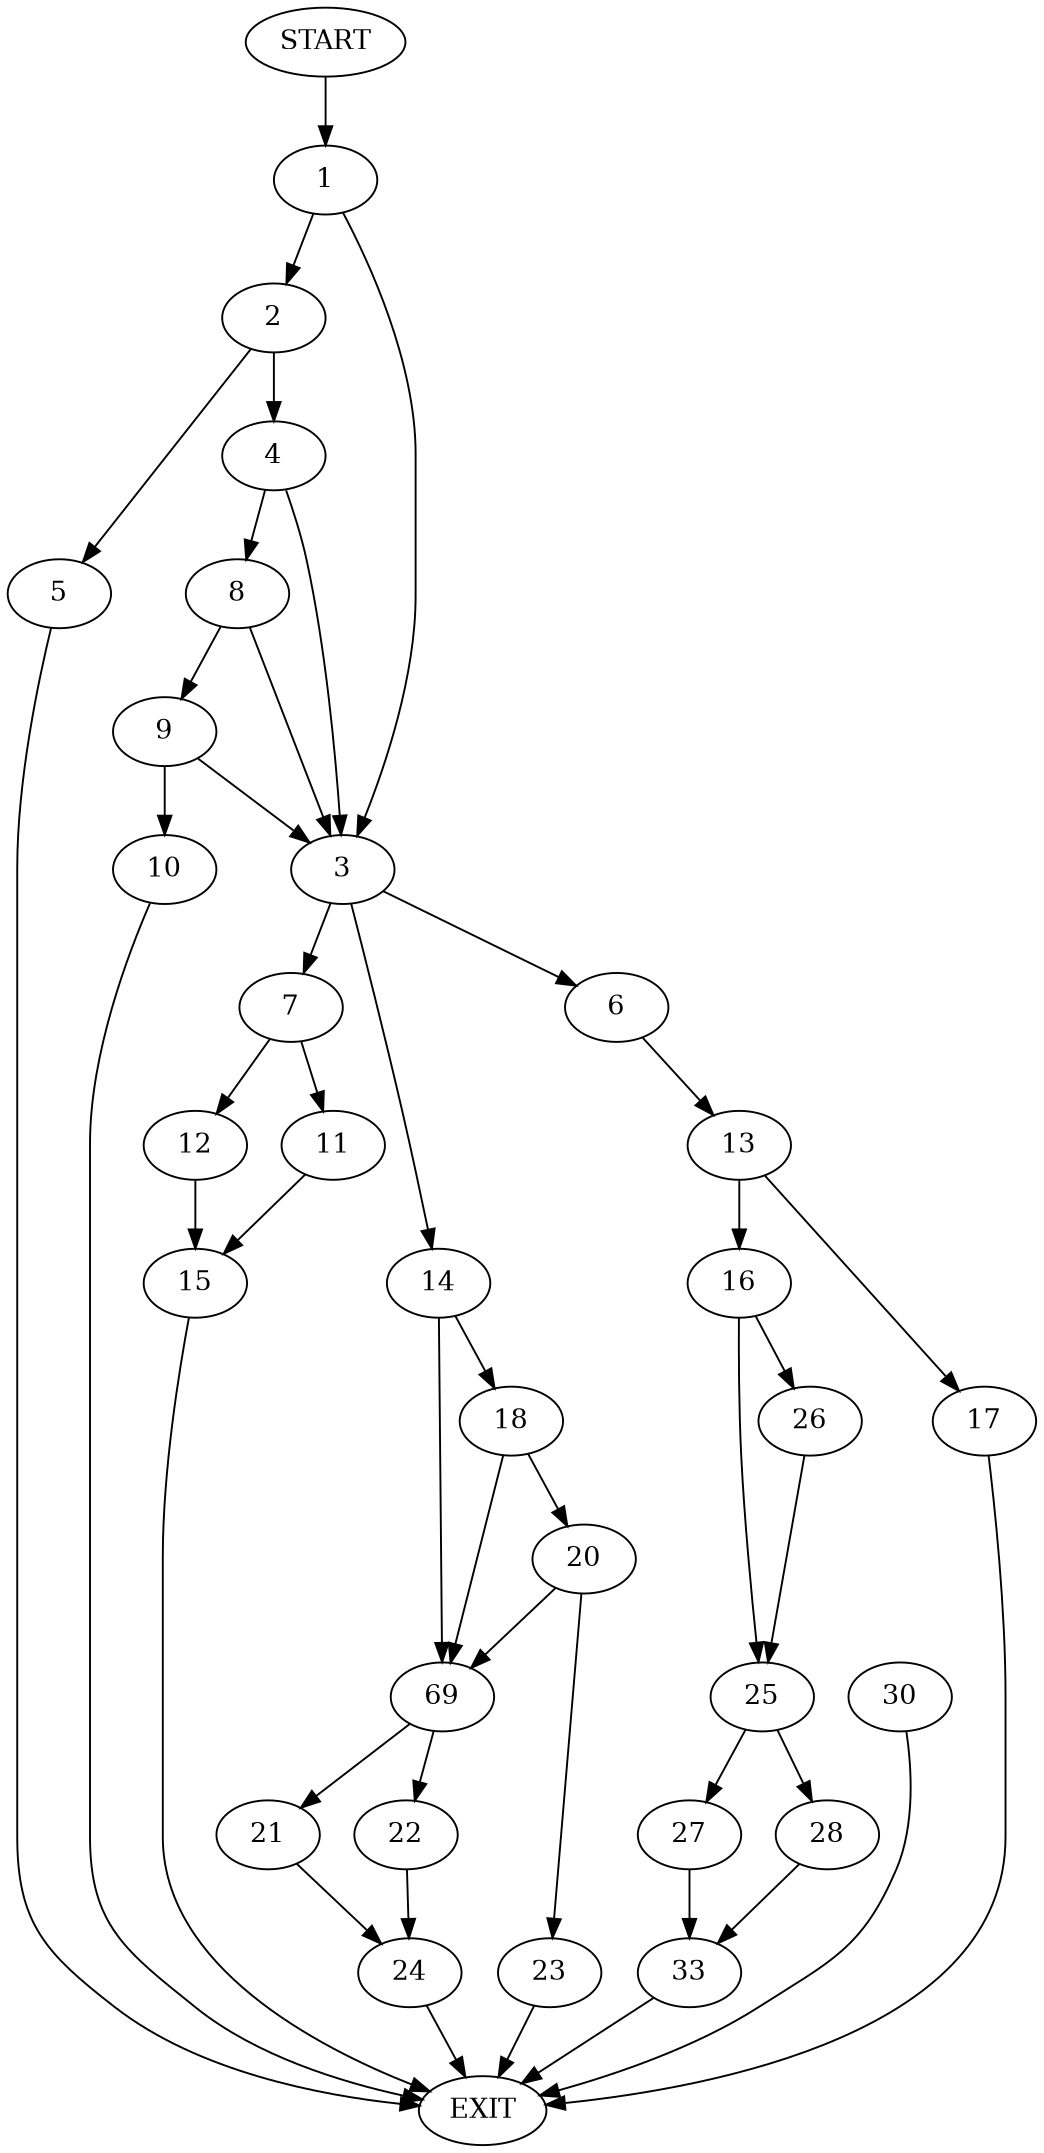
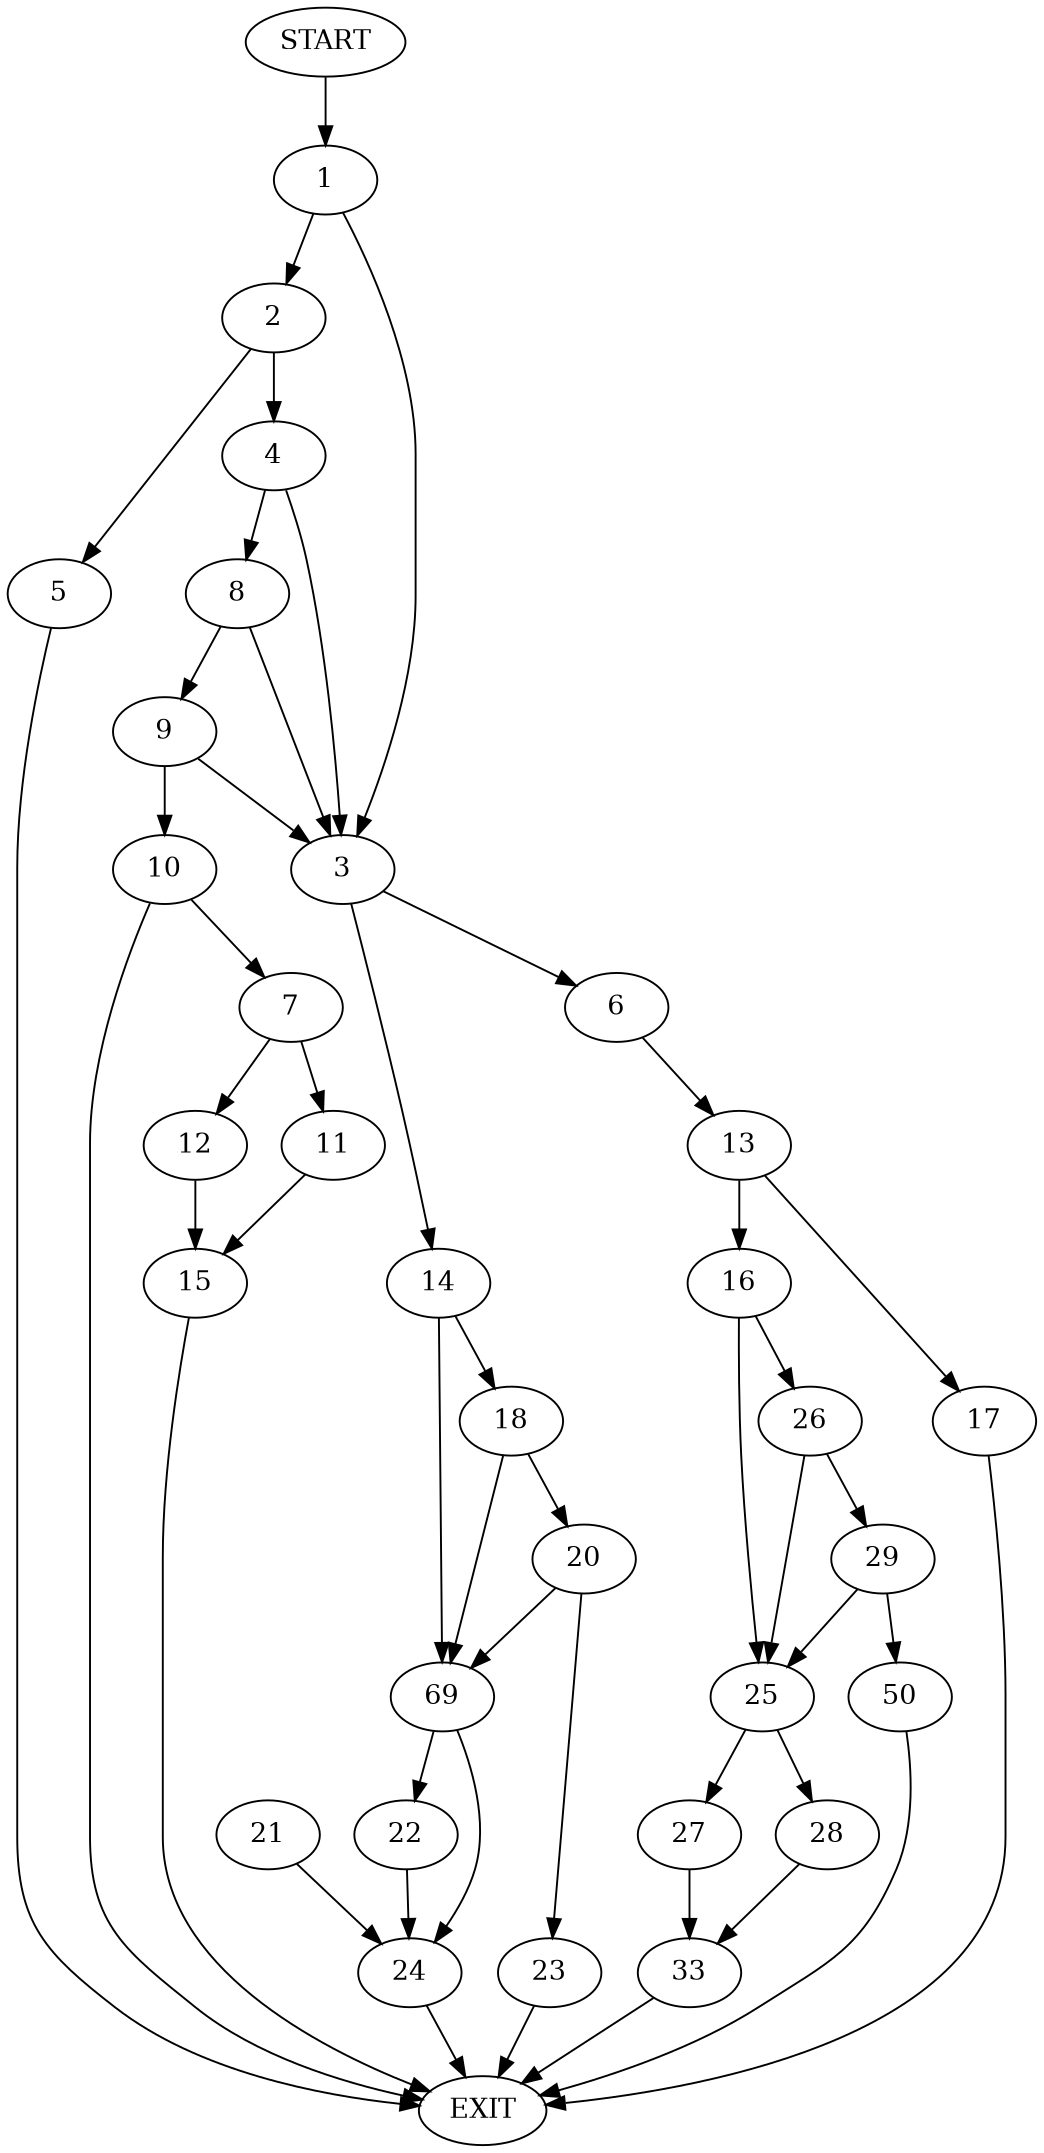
edge "3" -> "7": now "10" -> "7"
node "29": added
node "30": label "30" -> "50"
edge "69" -> "21": now "69" -> "24"
